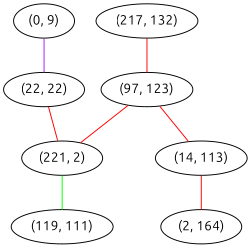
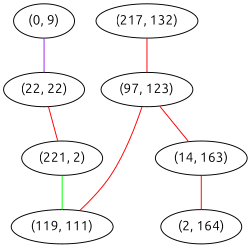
edge "(97, 123)" -- "(221, 2)": now "(97, 123)" -- "(119, 111)"
node "(14, 113)": label "(14, 113)" -> "(14, 163)"
